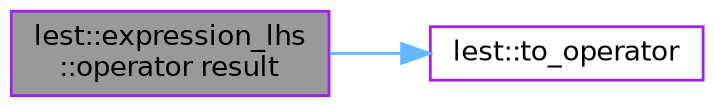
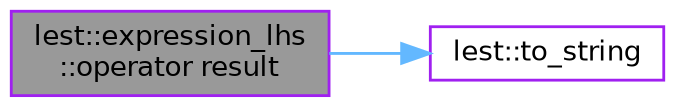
node "lest::to_operator": label "lest::to_operator" -> "lest::to_string"
